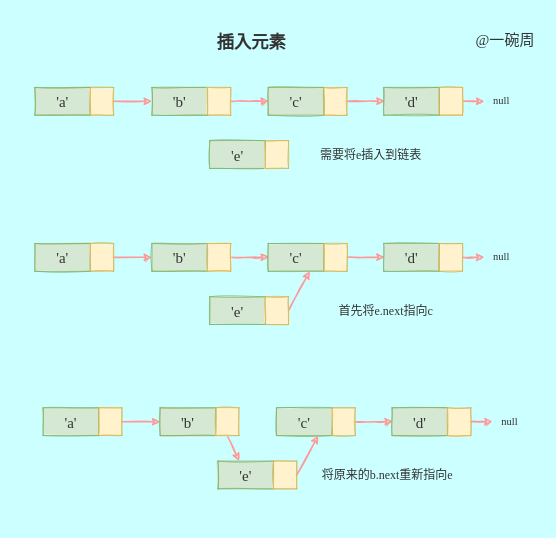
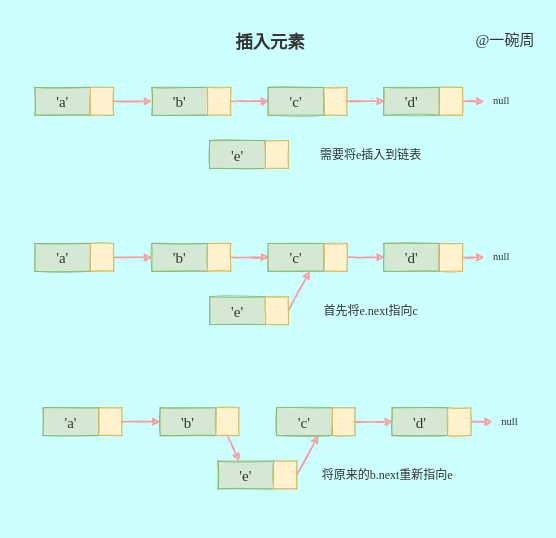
node "插入元素": moved (278, 43) -> (297, 43)
node "首先将e.next指向c": moved (386, 311) -> (371, 311)
